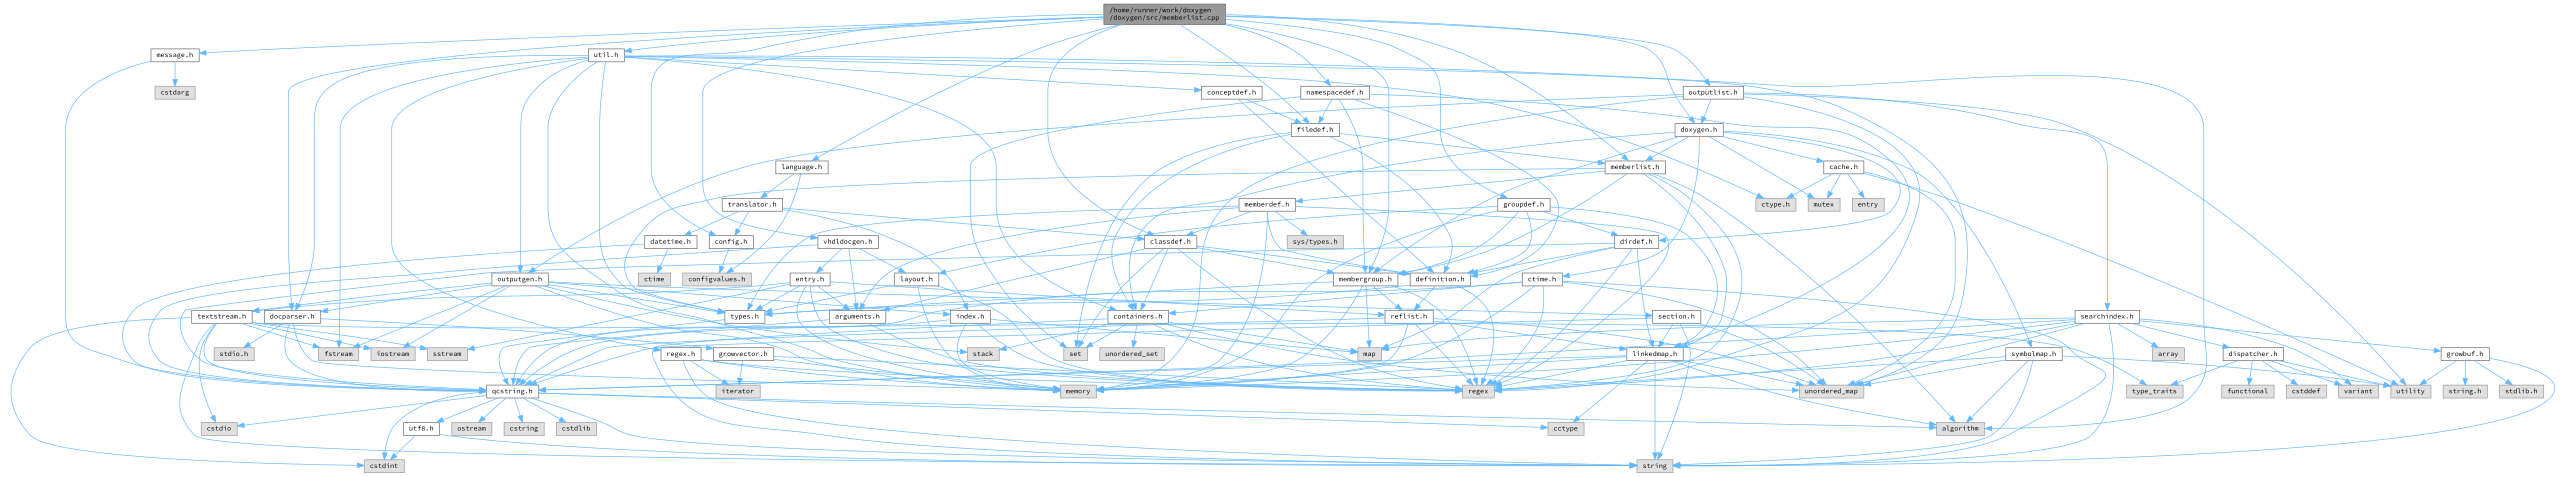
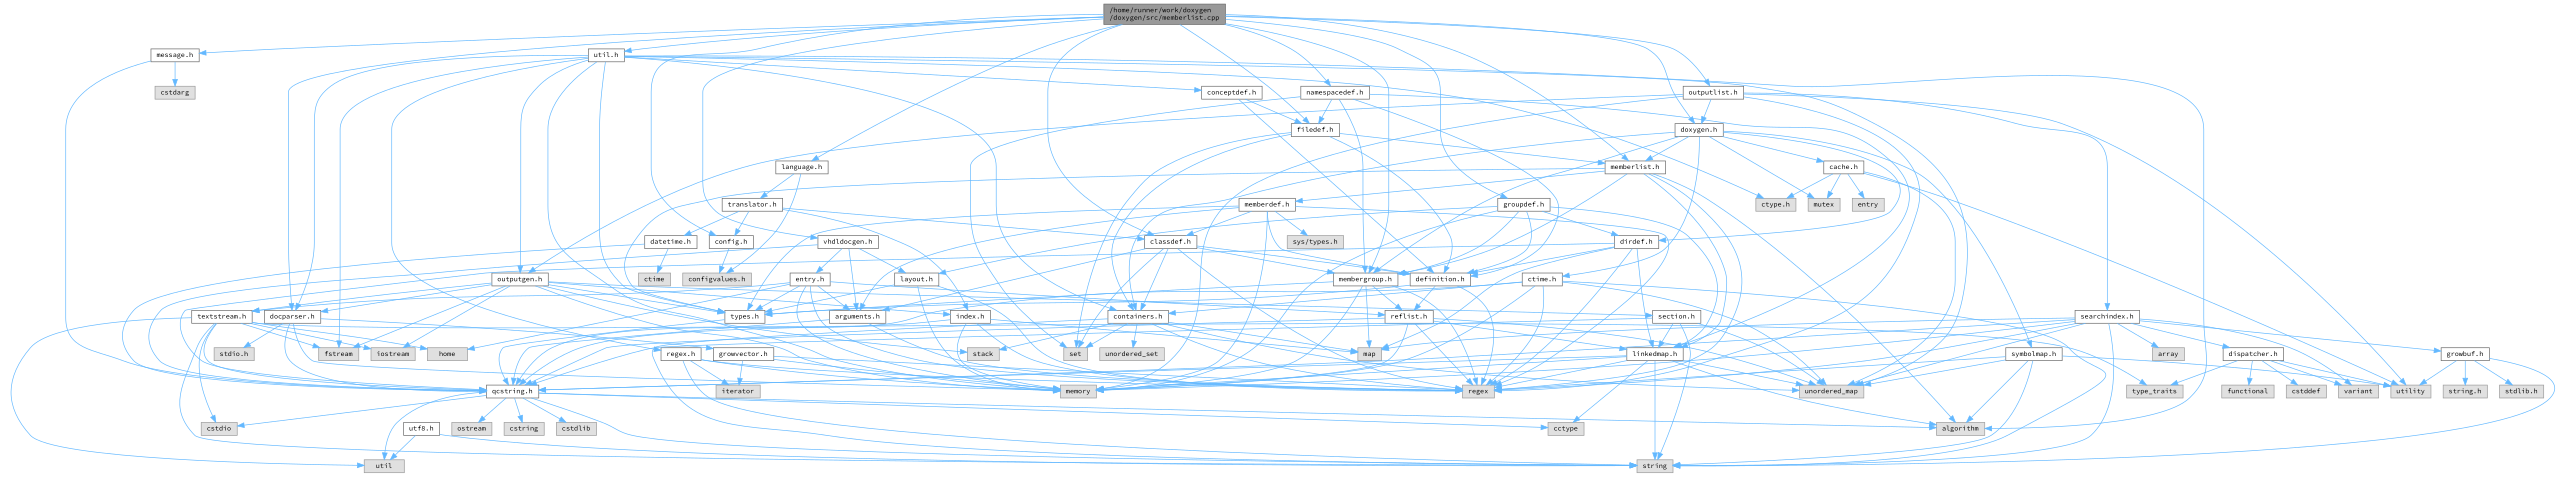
node "sstream": label "sstream" -> "home"
edge "qcstring.h" -> "utf8.h": removed
node "cstdint": label "cstdint" -> "util"
